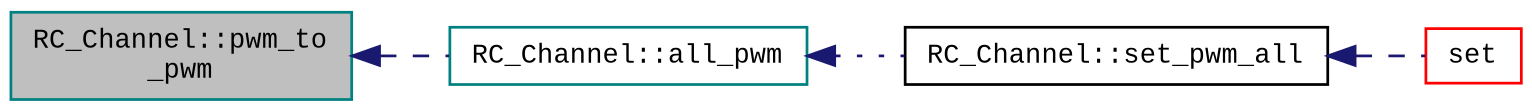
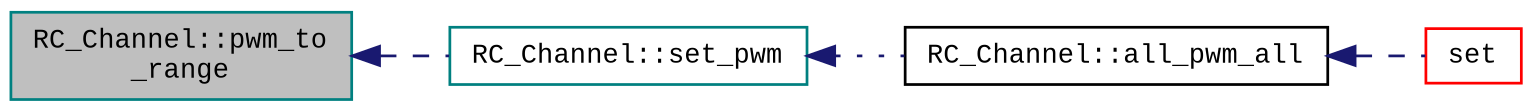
node "RC_Channel::pwm_to _pwm": label "RC_Channel::pwm_to _pwm" -> "RC_Channel::pwm_to _range"
node "RC_Channel::all_pwm": label "RC_Channel::all_pwm" -> "RC_Channel::set_pwm"
node "RC_Channel::set_pwm_all": label "RC_Channel::set_pwm_all" -> "RC_Channel::all_pwm_all"
